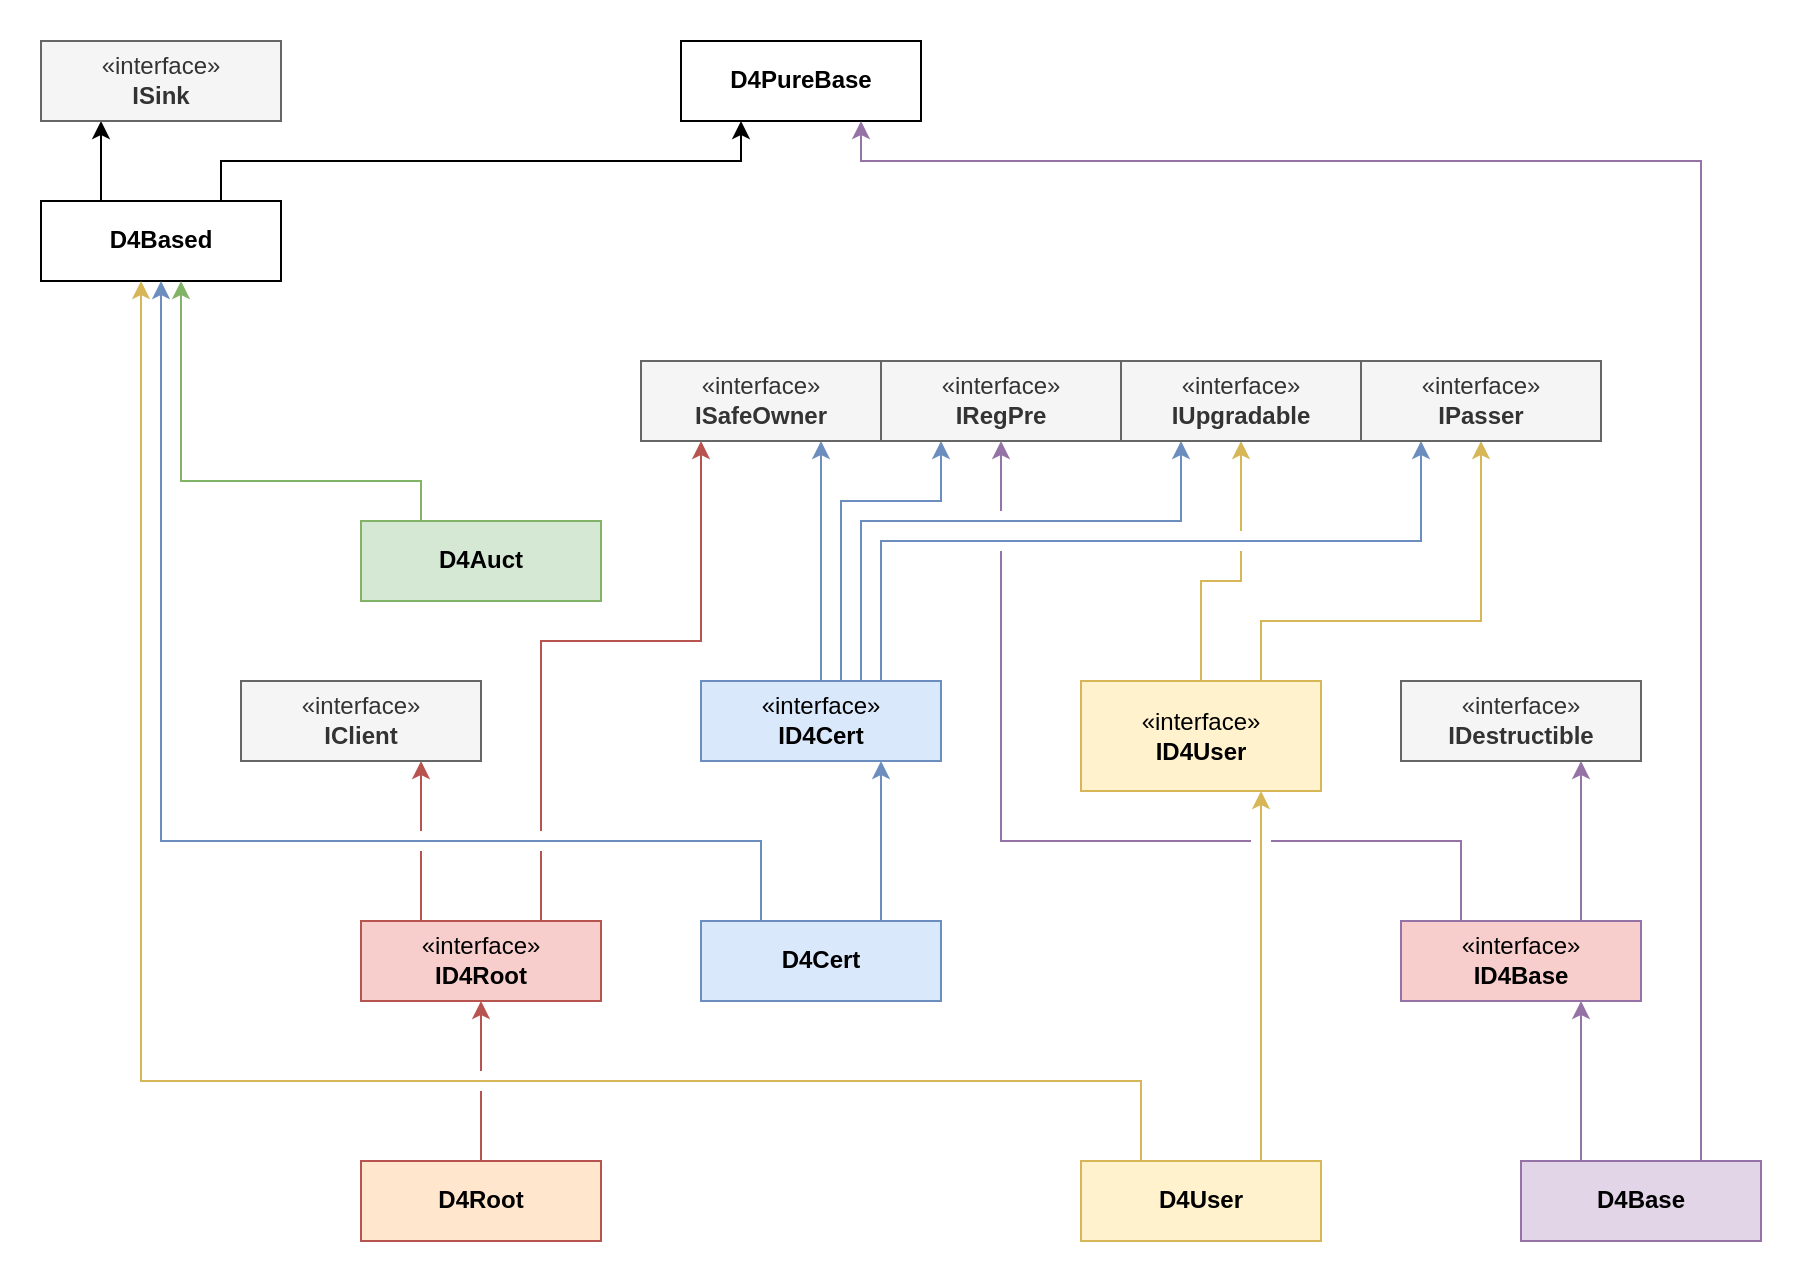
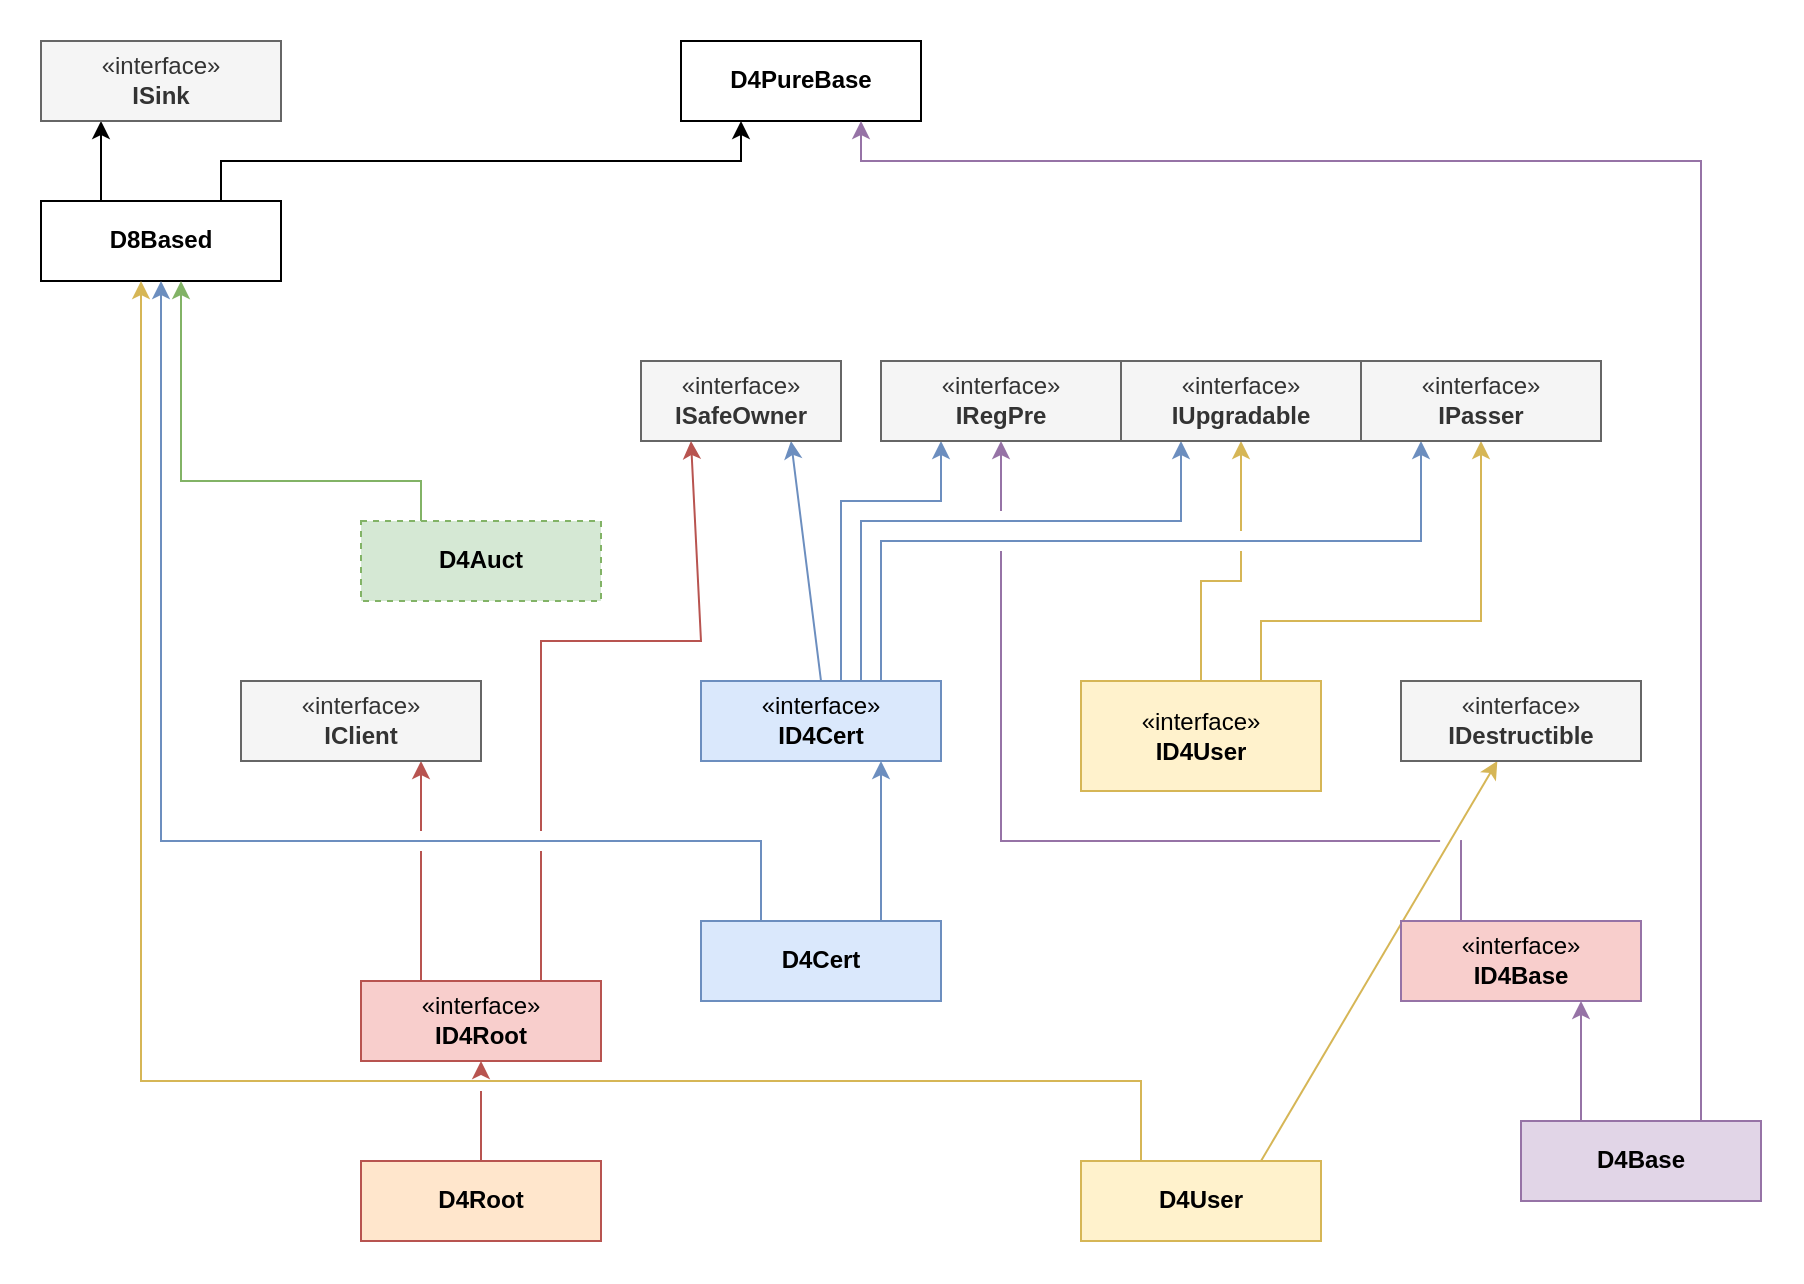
node "D4Based": label "D4Based" -> "D8Based"
node "«interface» ISafeOwner": size 240x80 -> 200x80
node "D4Auct": style solid -> dashed
edge "«interface» ID4Base" -> "«interface» IDestructible": removed
node "«interface» ID4Root": moved (481, 961) -> (481, 1021)
edge "D4User" -> "«interface» ID4User": now "D4User" -> "«interface» IDestructible"
node "D4Base": moved (1641, 1201) -> (1641, 1161)
